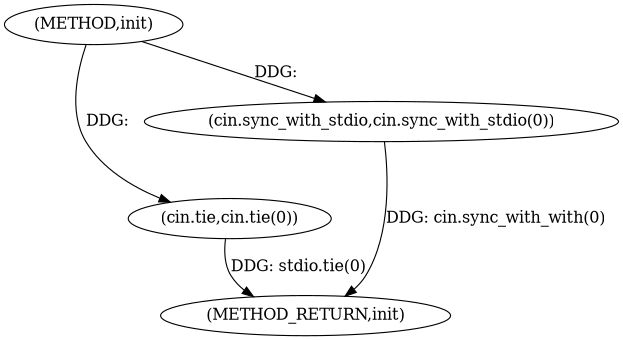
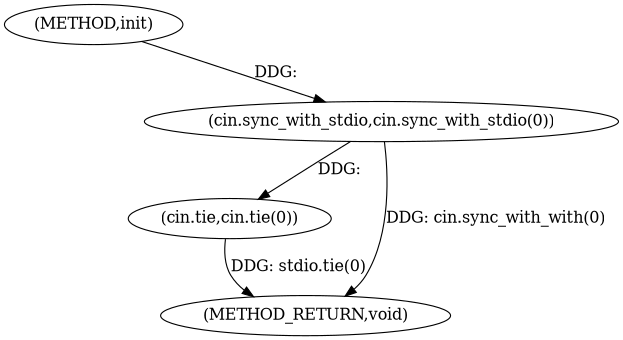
edge "(METHOD,init)" -> "(cin.tie,cin.tie(0))": now "(cin.sync_with_stdio,cin.sync_with_stdio(0))" -> "(cin.tie,cin.tie(0))"
node "(METHOD_RETURN,init)": label "(METHOD_RETURN,init)" -> "(METHOD_RETURN,void)"
